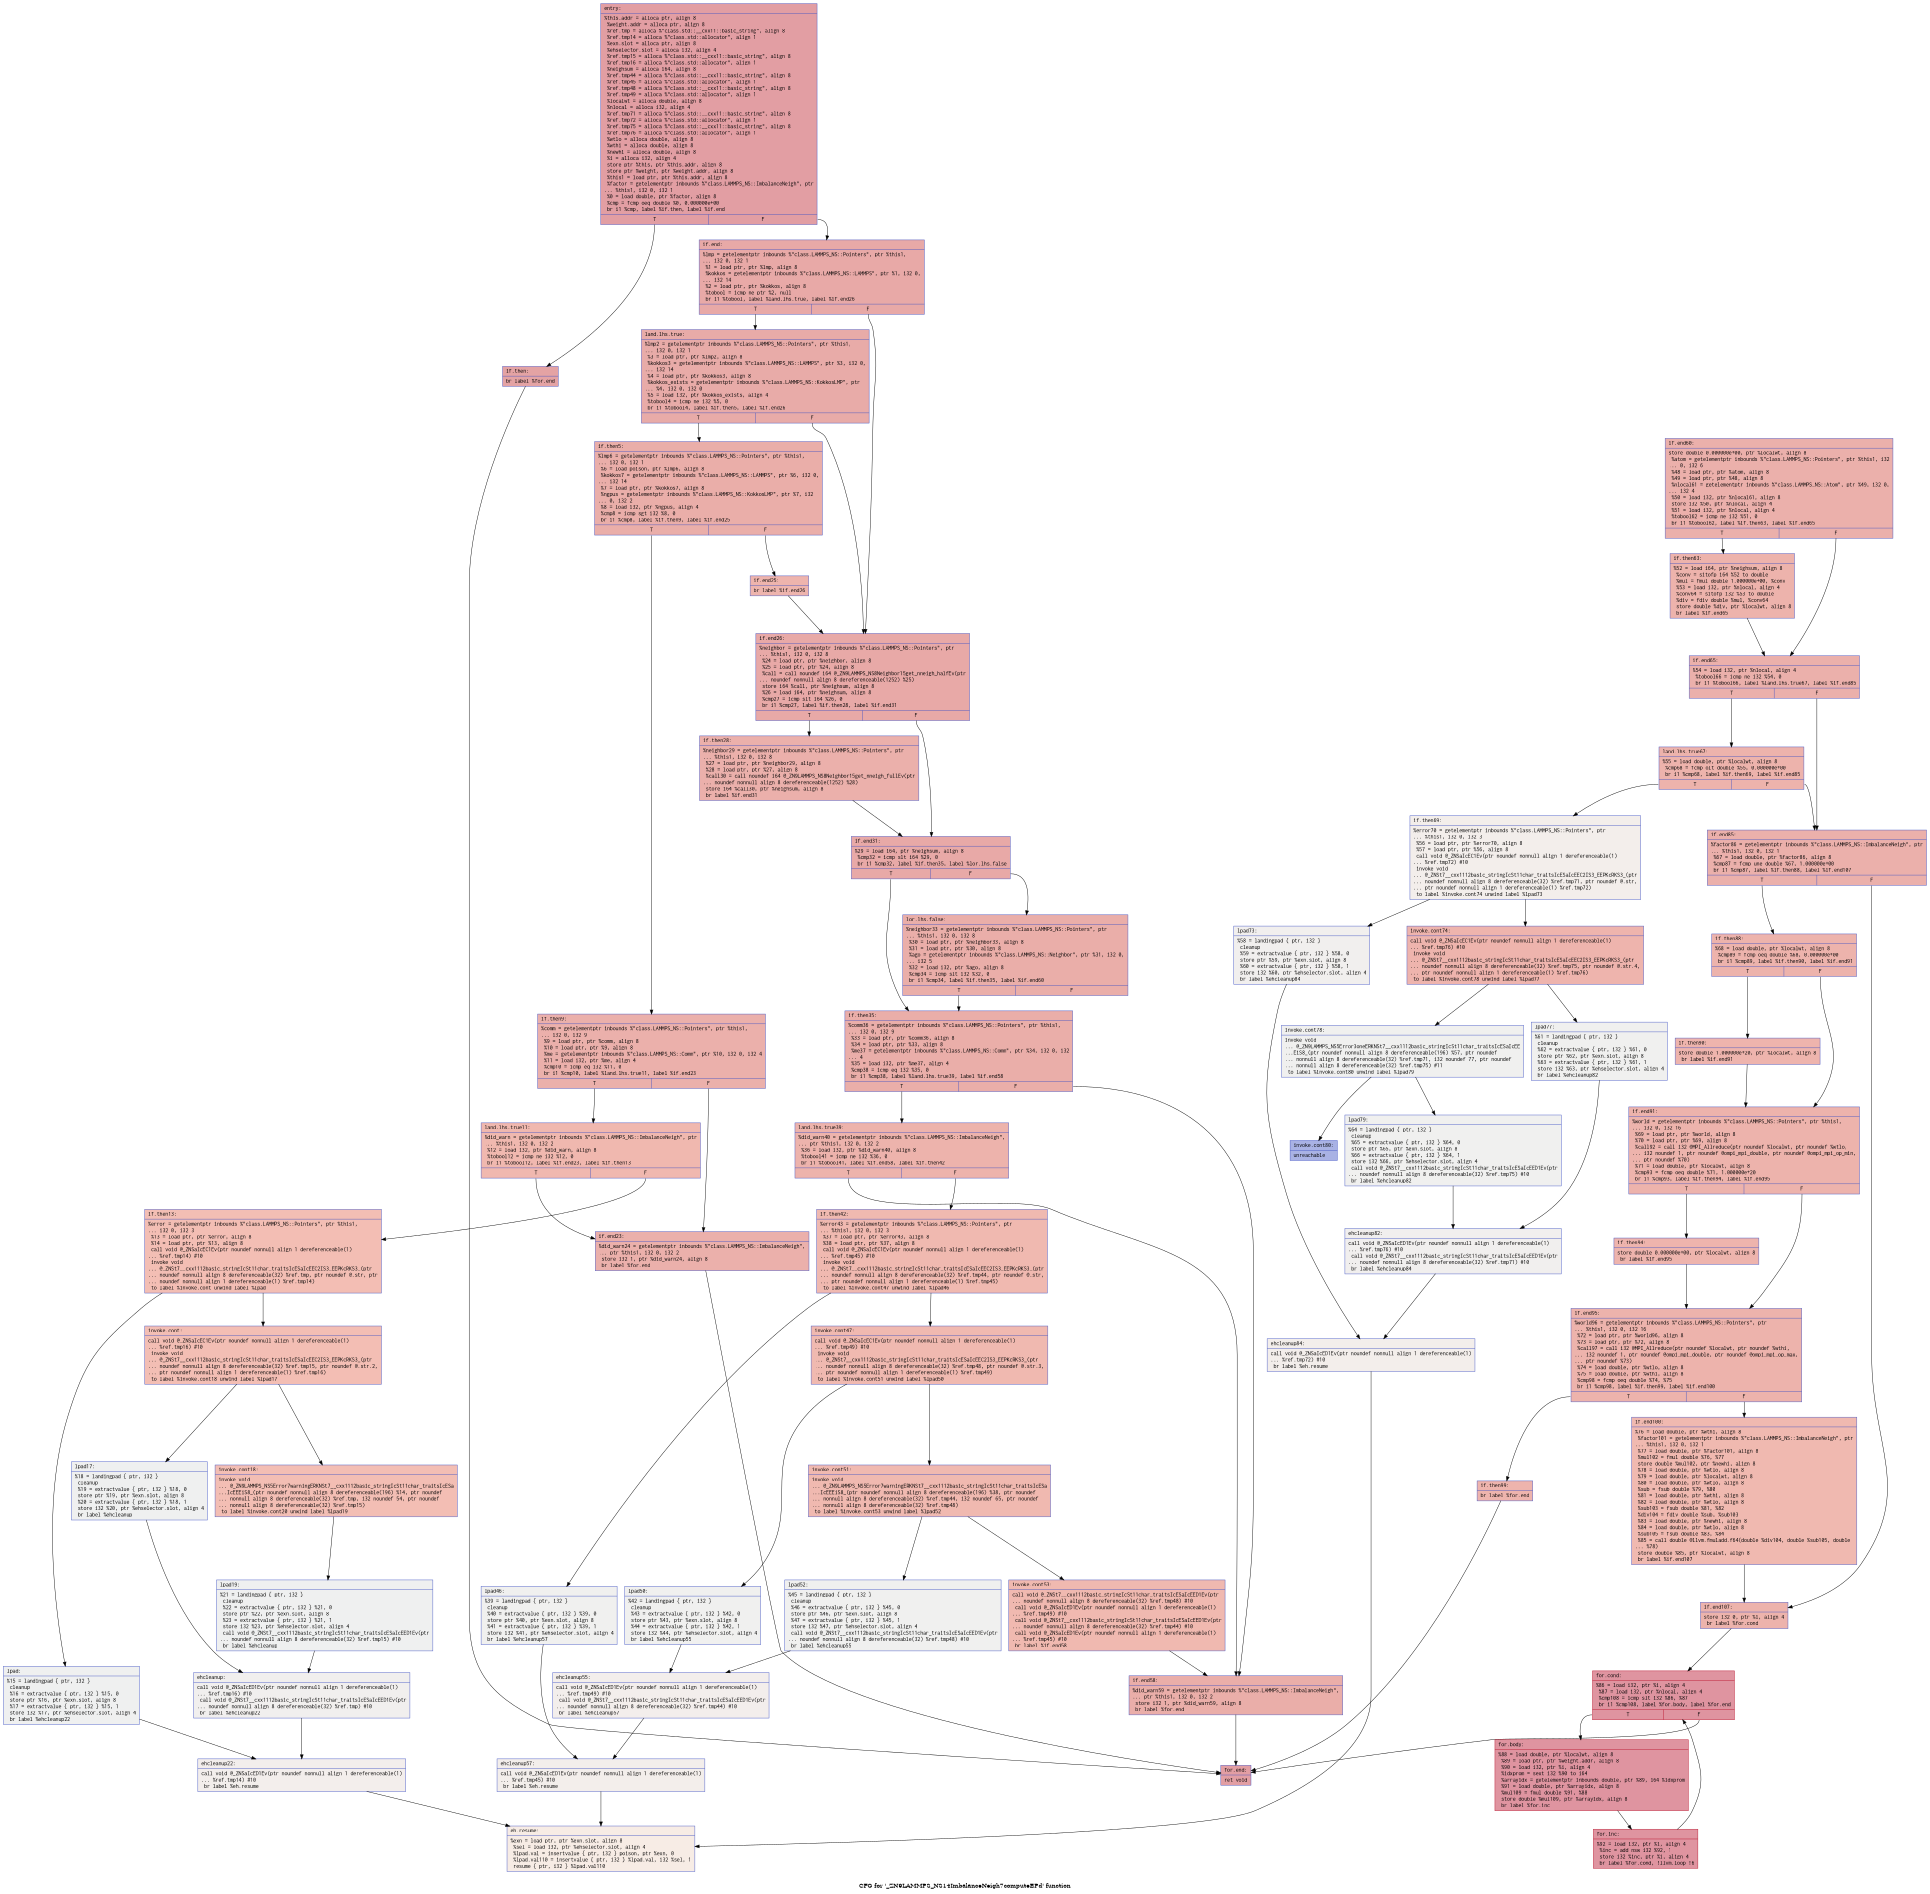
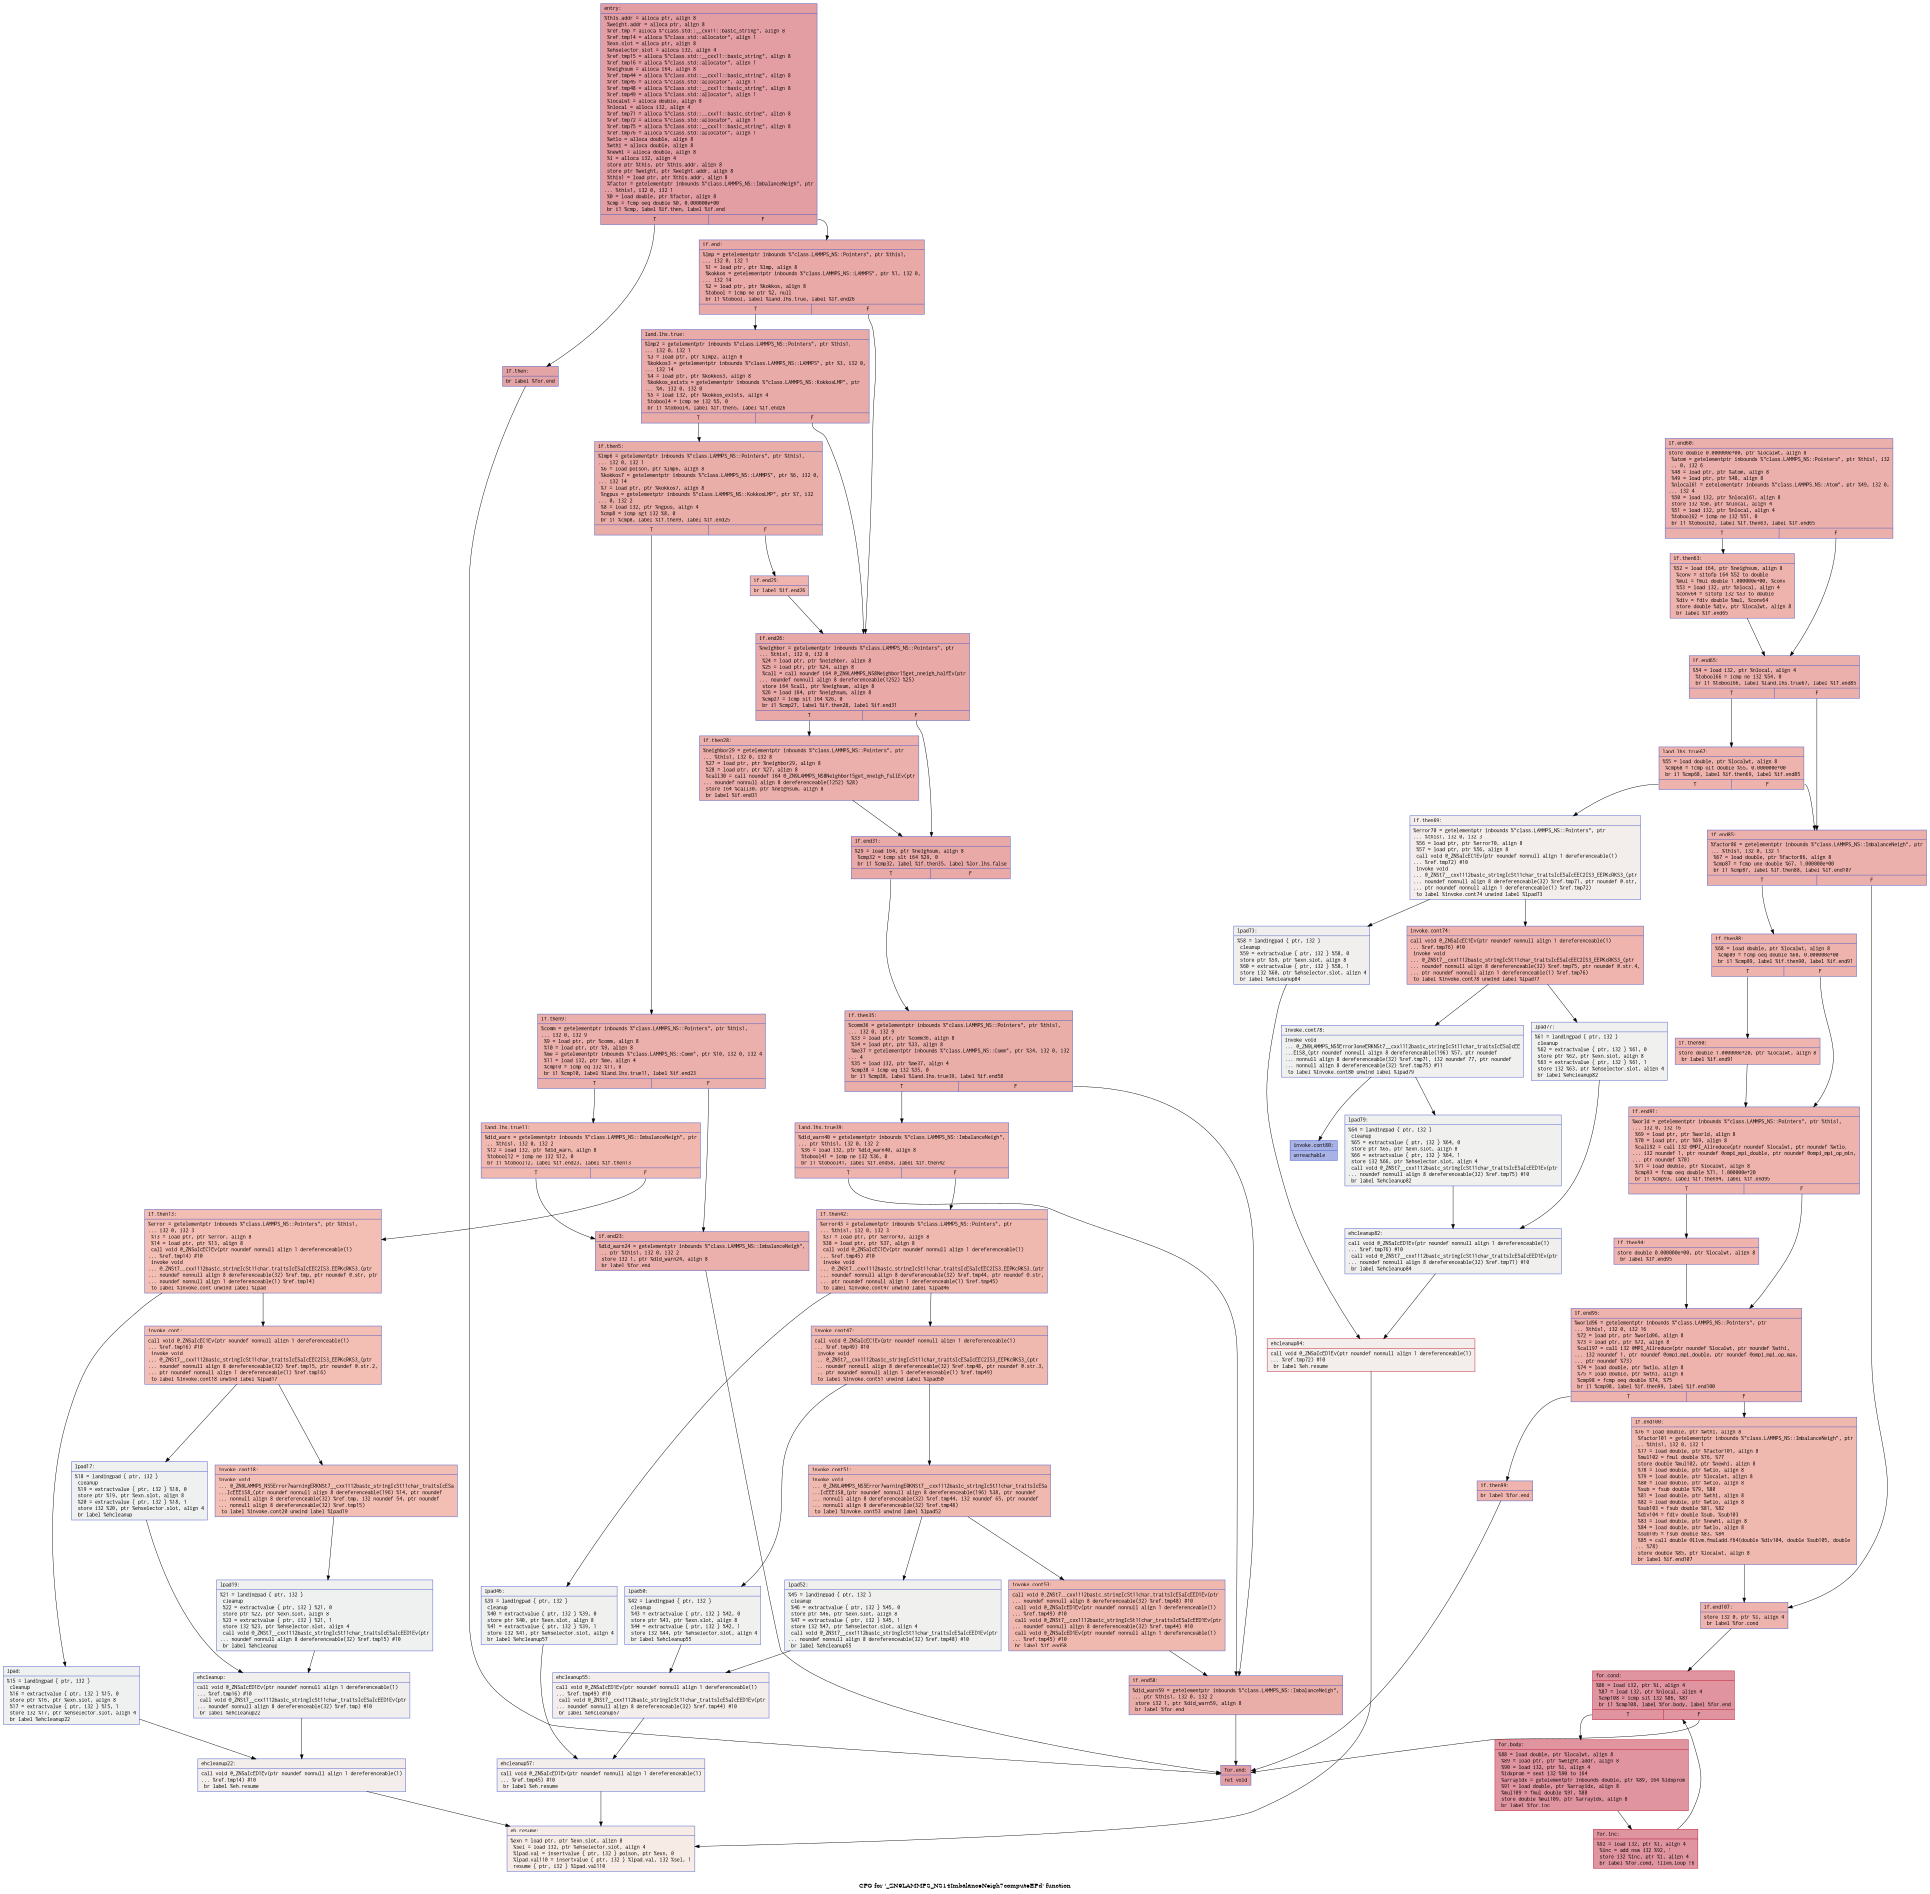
node "lor.lhs.false:": removed
node "ehcleanup84:": color #3d50c3ff -> #b70d28ff
